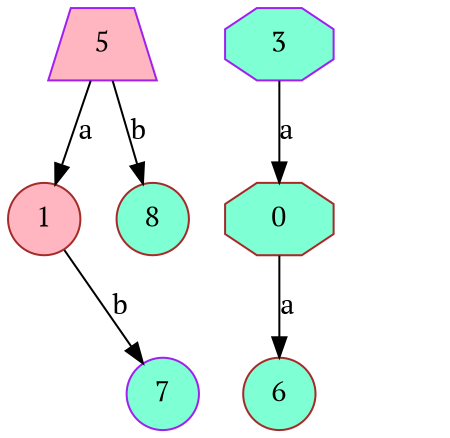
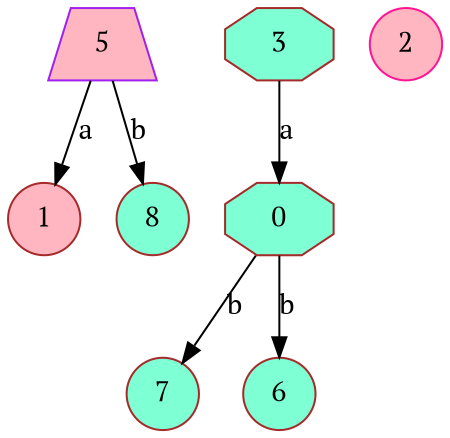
node "3": color purple -> brown
node "2": added
edge "1" -> "7": now "0" -> "7"
edge "0" -> "6": label "a" -> "b"
node "7": color purple -> brown
